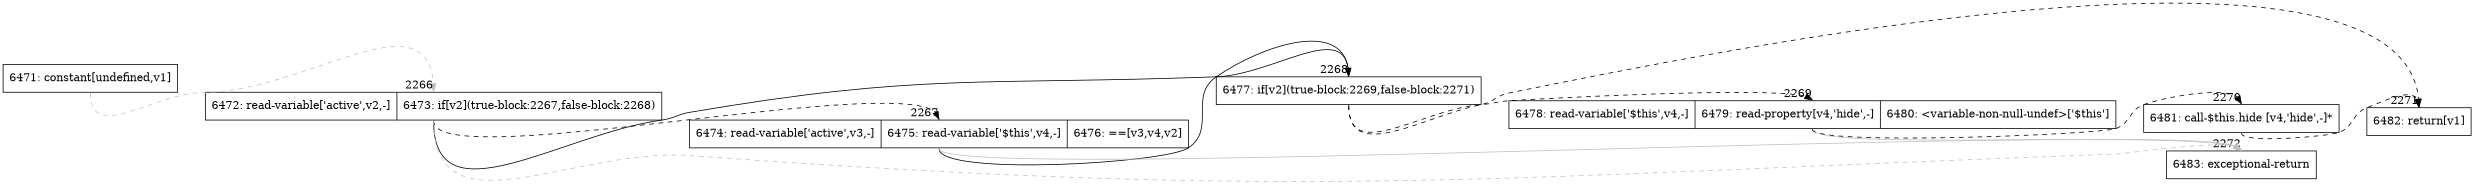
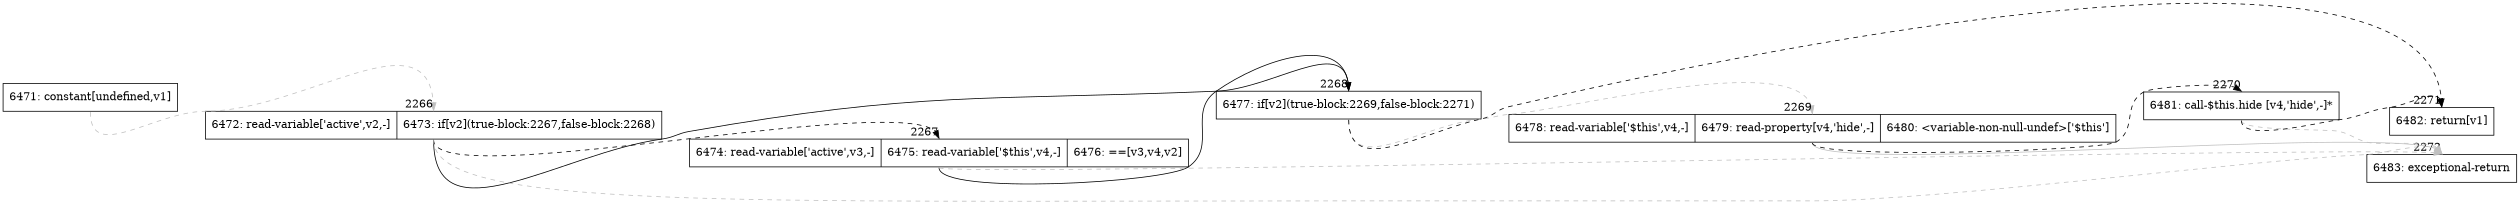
edge "6477: if[v2](true-block:2269,false-block:2271)" -> "6478: read-variable['$this',v4,-]": color black -> gray
edge "6481: call-$this.hide [v4,'hide',-]*" -> "6483: exceptional-return": added
edge "6474: read-variable['active',v3,-]" -> "6483: exceptional-return": style solid -> dashed
